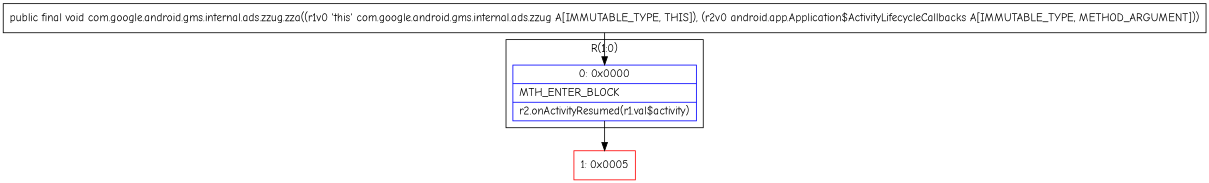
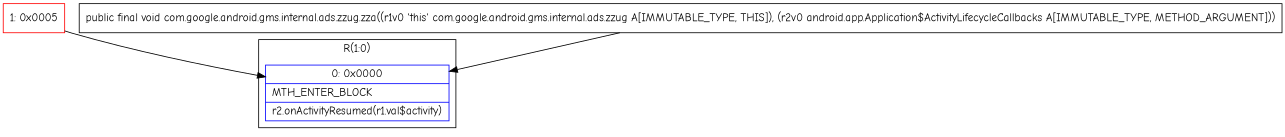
edge "0: 0x0000" -> "1: 0x0005": reversed
